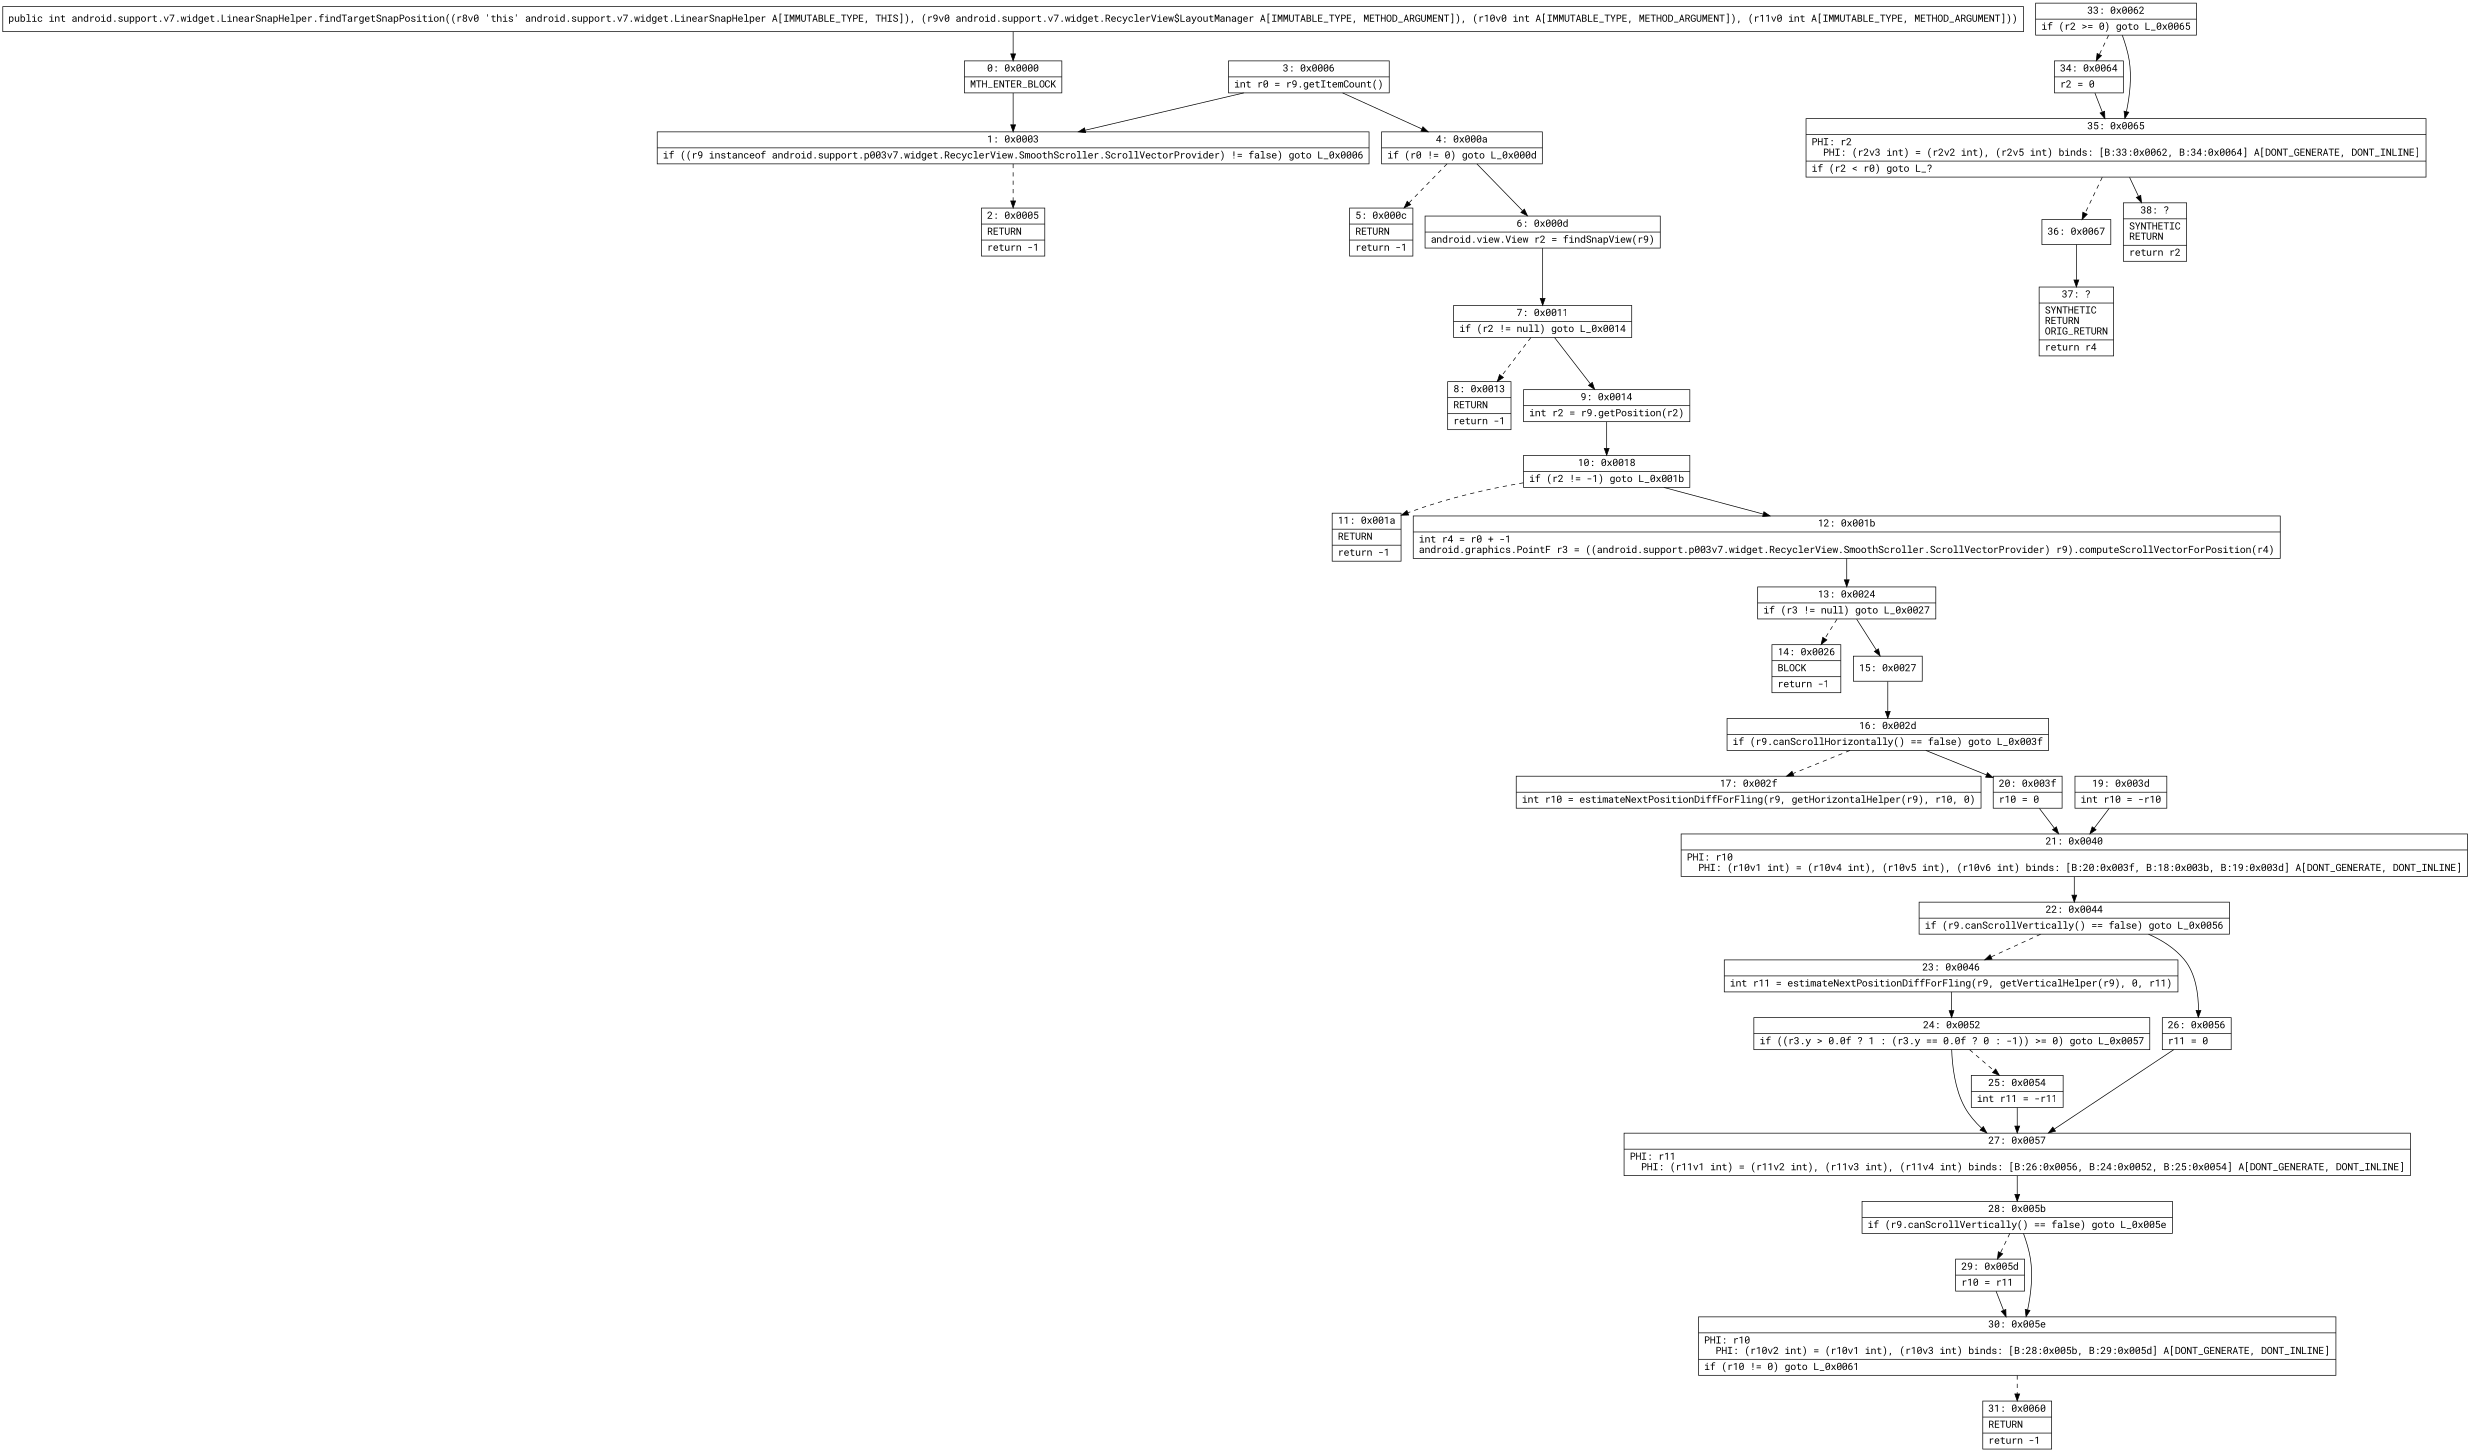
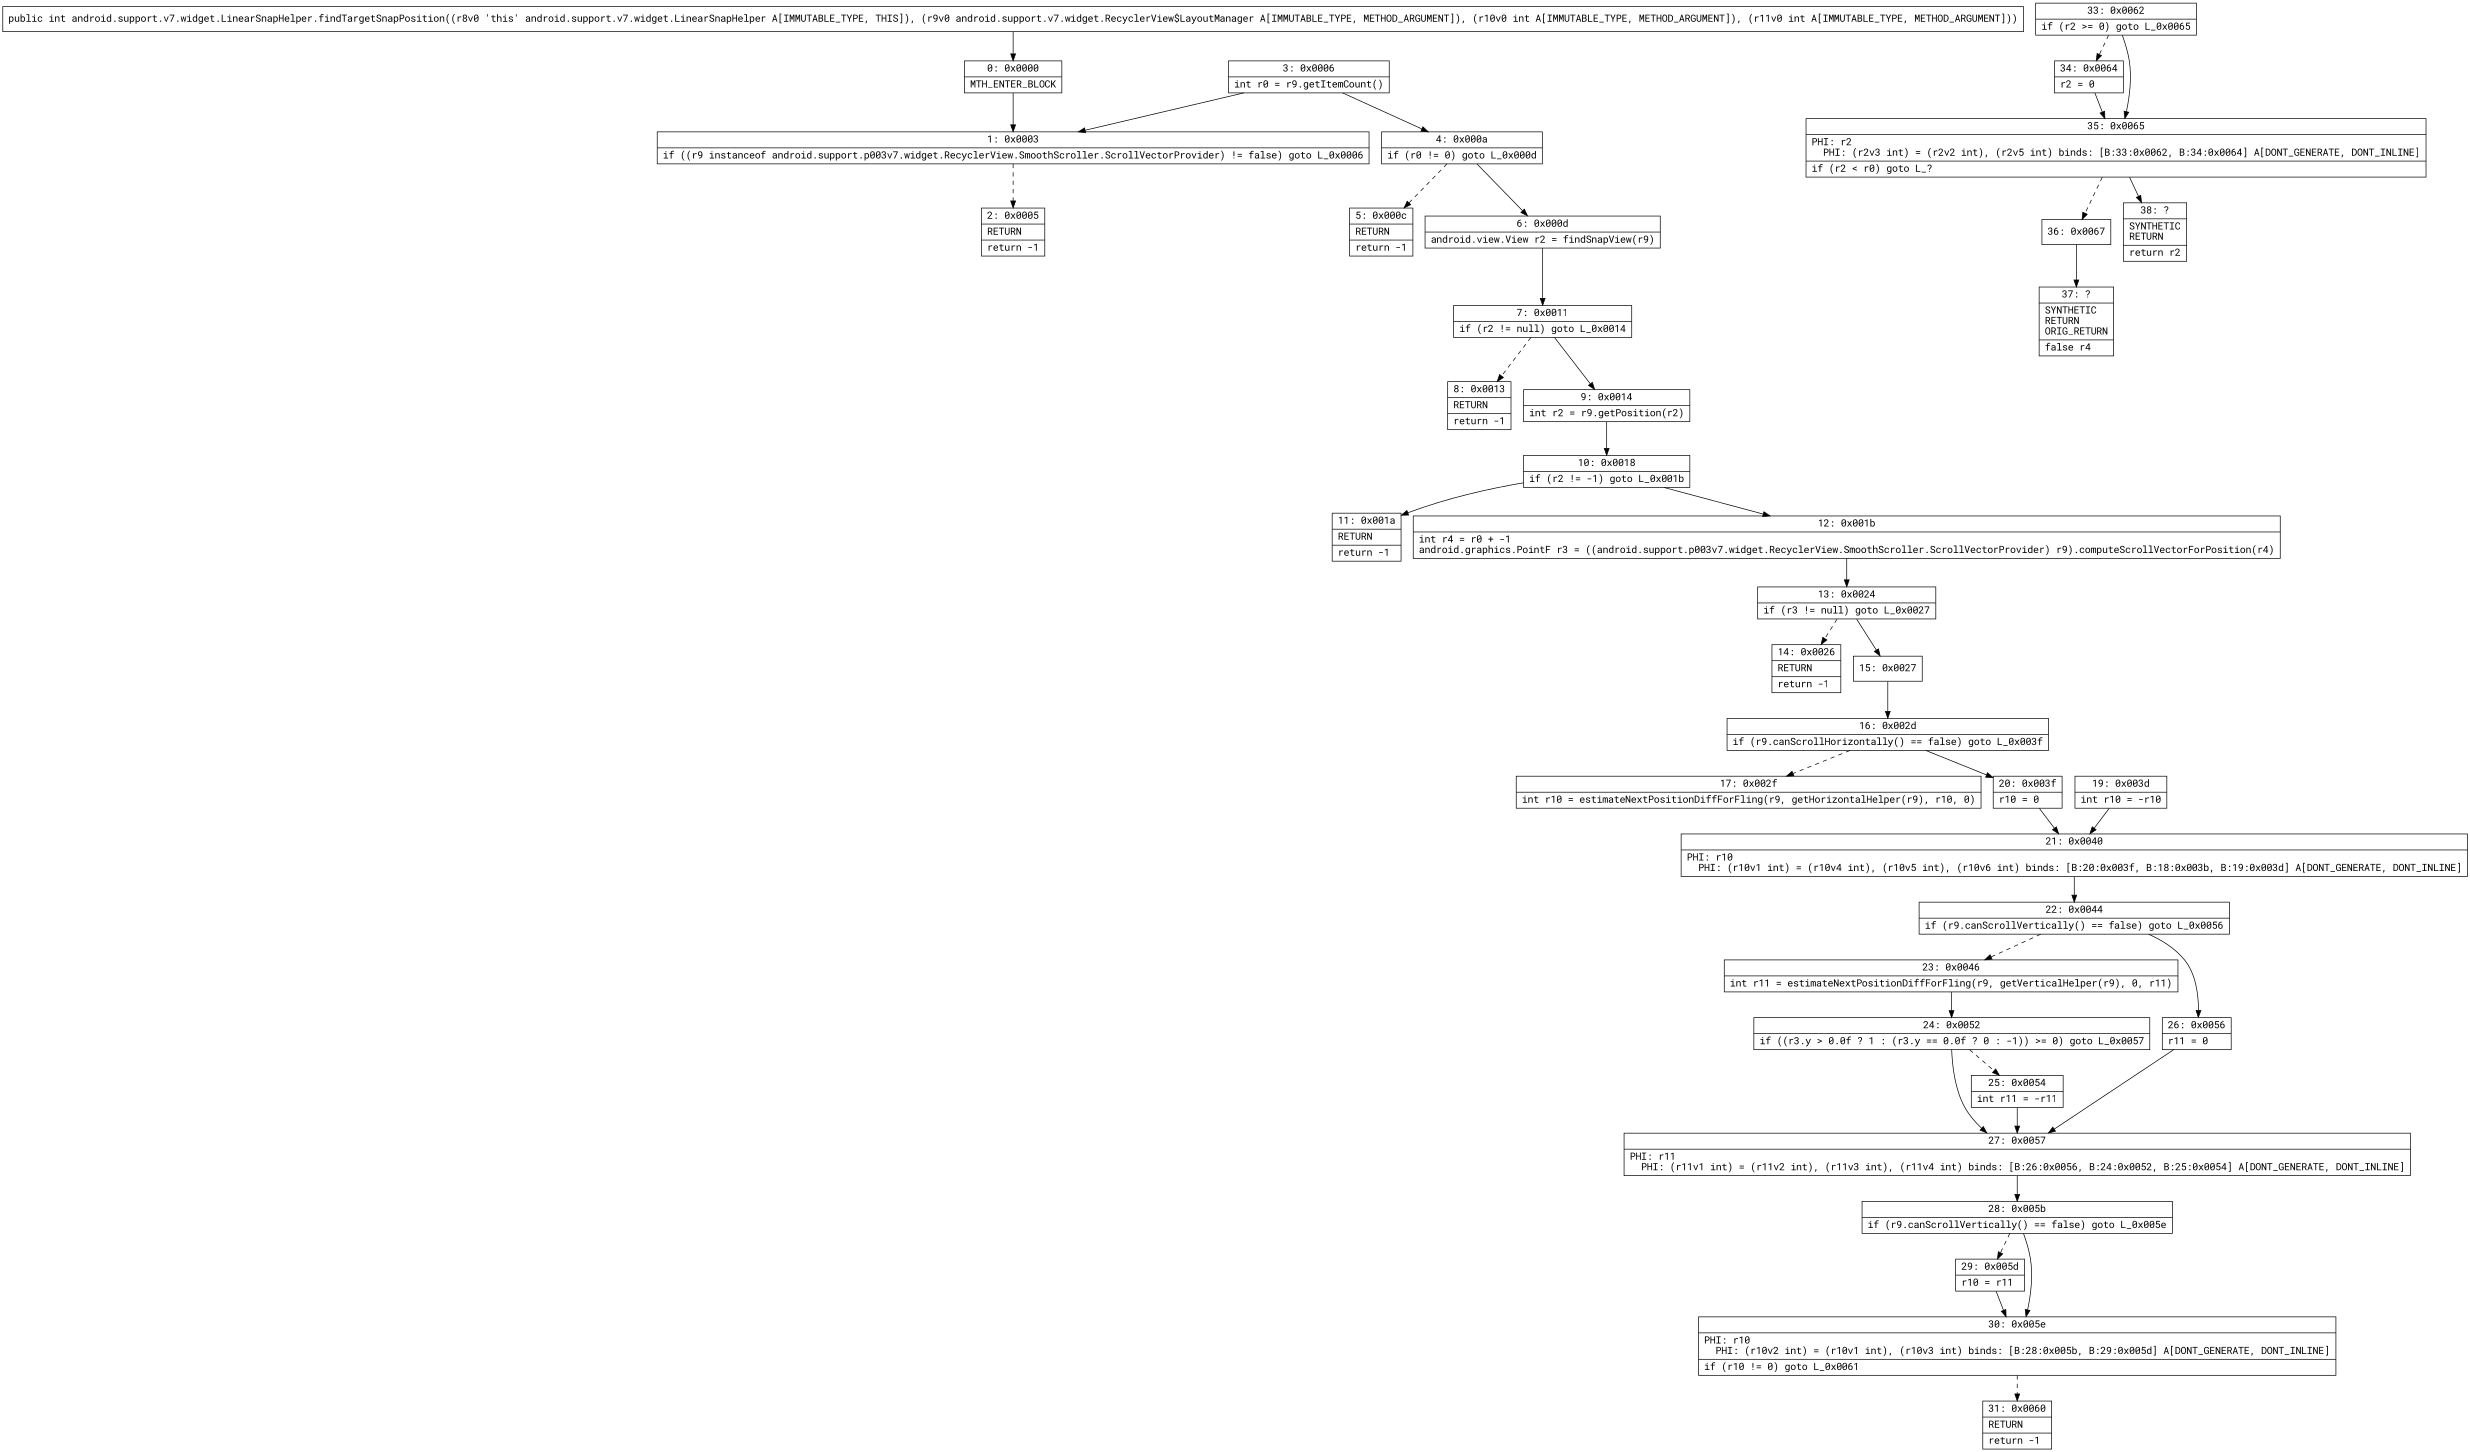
node "37: ?": text "return r4" -> "false r4"
edge "10: 0x0018" -> "11: 0x001a": style dashed -> solid
node "14: 0x0026": text "BLOCK" -> "RETURN"
